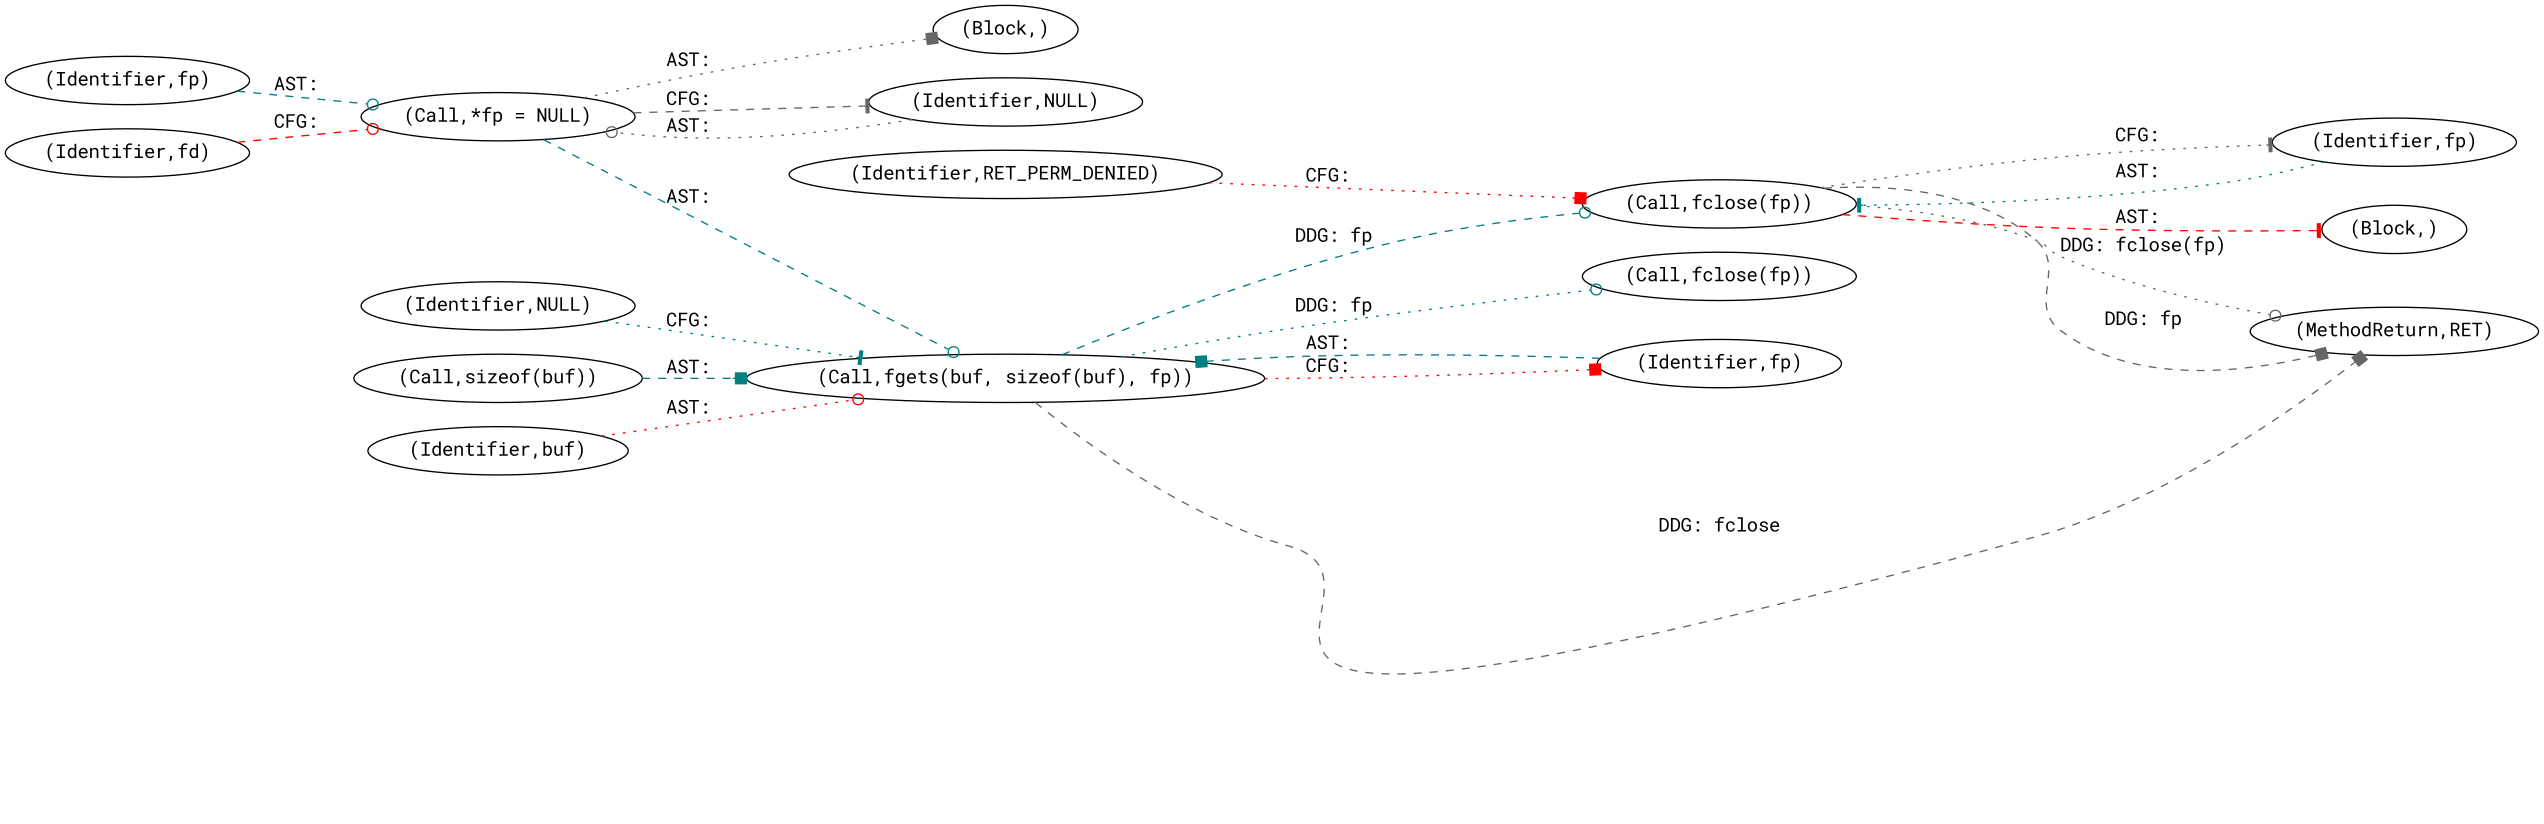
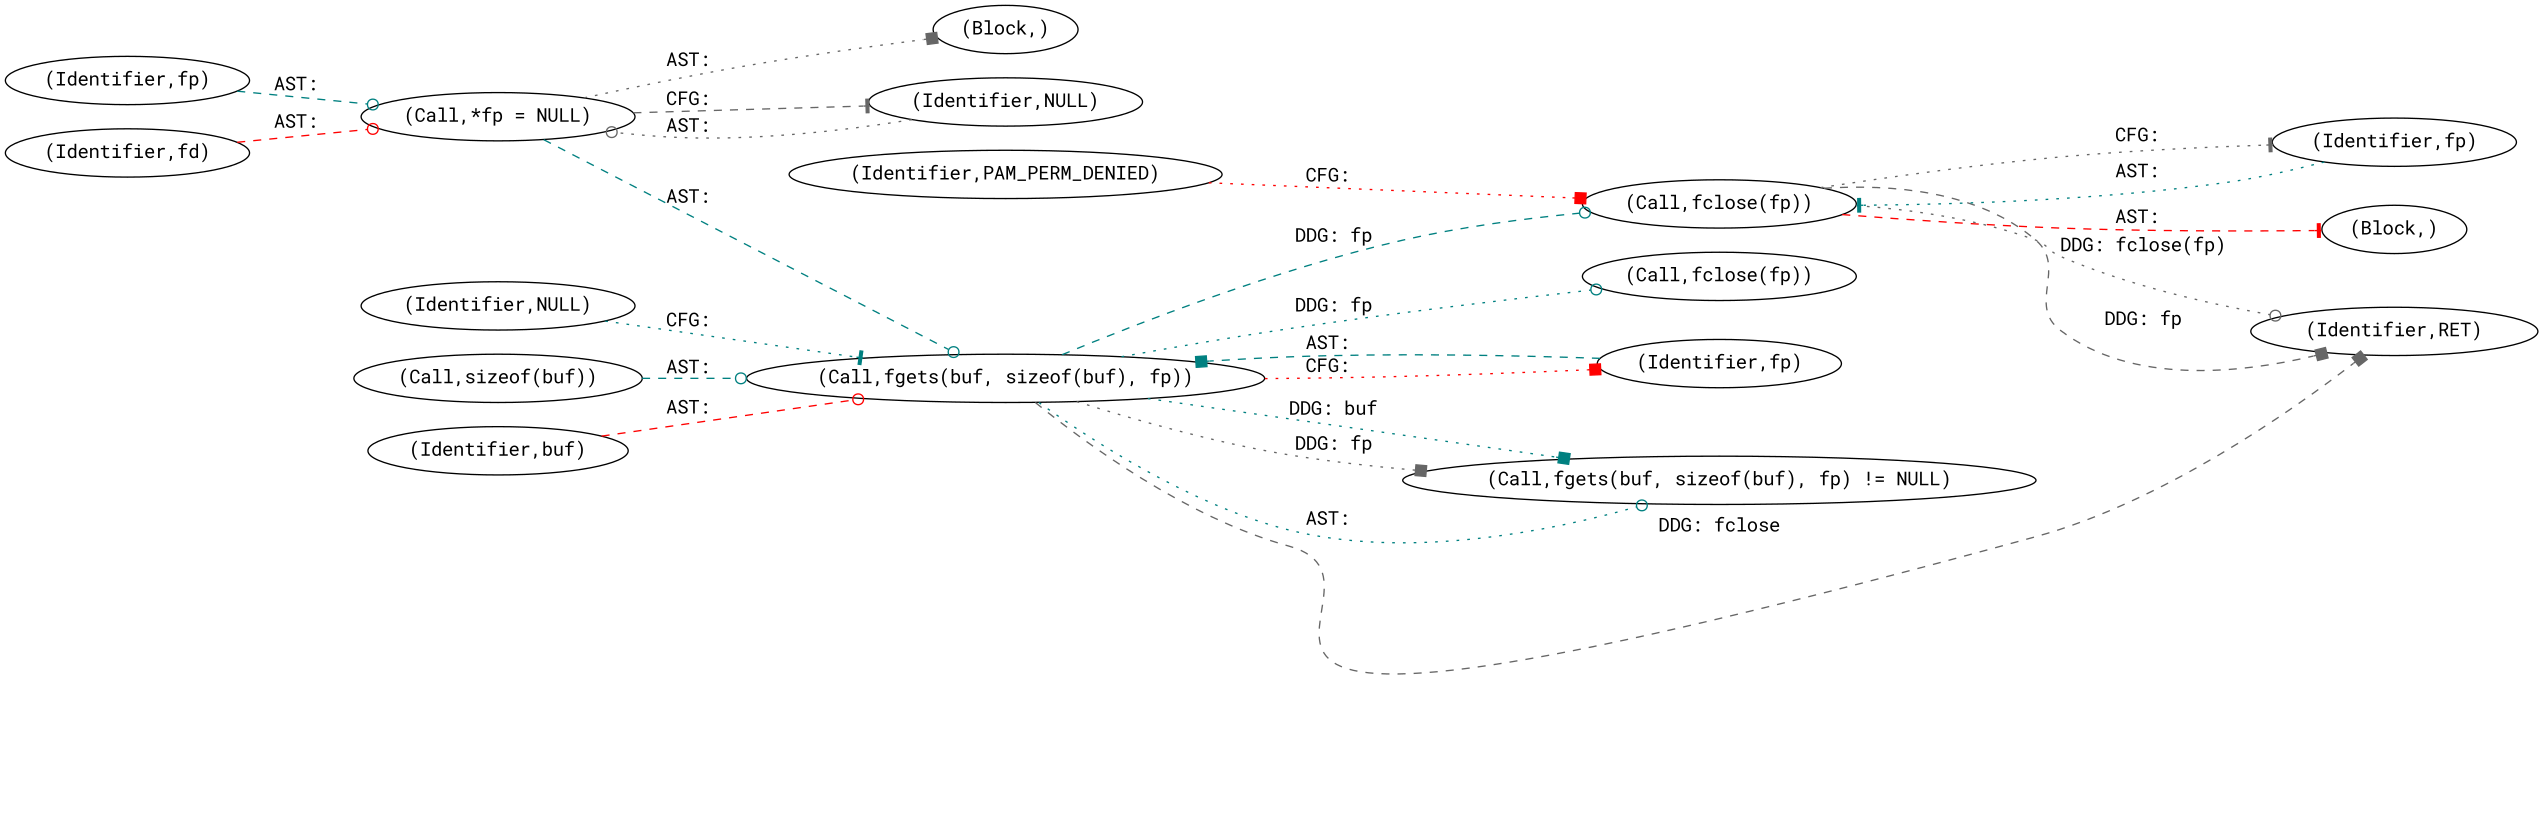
edge "(Identifier,fd)" -> "(Call,*fp = NULL)": label "CFG: " -> "AST: "
node "(Identifier,RET_PERM_DENIED)": label "(Identifier,RET_PERM_DENIED)" -> "(Identifier,PAM_PERM_DENIED)"
node "(MethodReturn,RET)": label "(MethodReturn,RET)" -> "(Identifier,RET)"
edge "(Call,sizeof(buf))" -> "(Call,fgets(buf, sizeof(buf), fp))": arrowhead box -> odot
edge "(Identifier,buf)" -> "(Call,fgets(buf, sizeof(buf), fp))": style dotted -> dashed
node "(Call,fgets(buf, sizeof(buf), fp) != NULL)": added
